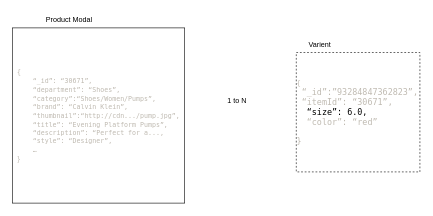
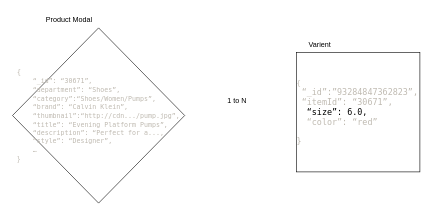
node "{ “_id”:”93284847362823”, “itemId”: “30671”, “size”: 6.0, “color”: “red” }": style dashed -> solid
node "{ “_id”: “30671”, “department”: “Shoes”, “category”:“Shoes/Women/Pumps”, “brand”: “Calvin Klein”, “thumbnail”:“http://cdn.../pump.jpg”, “title”: “Evening Platform Pumps”, “description”: “Perfect for a..., “style”: “Designer”, … }": shape rectangle -> diamond
